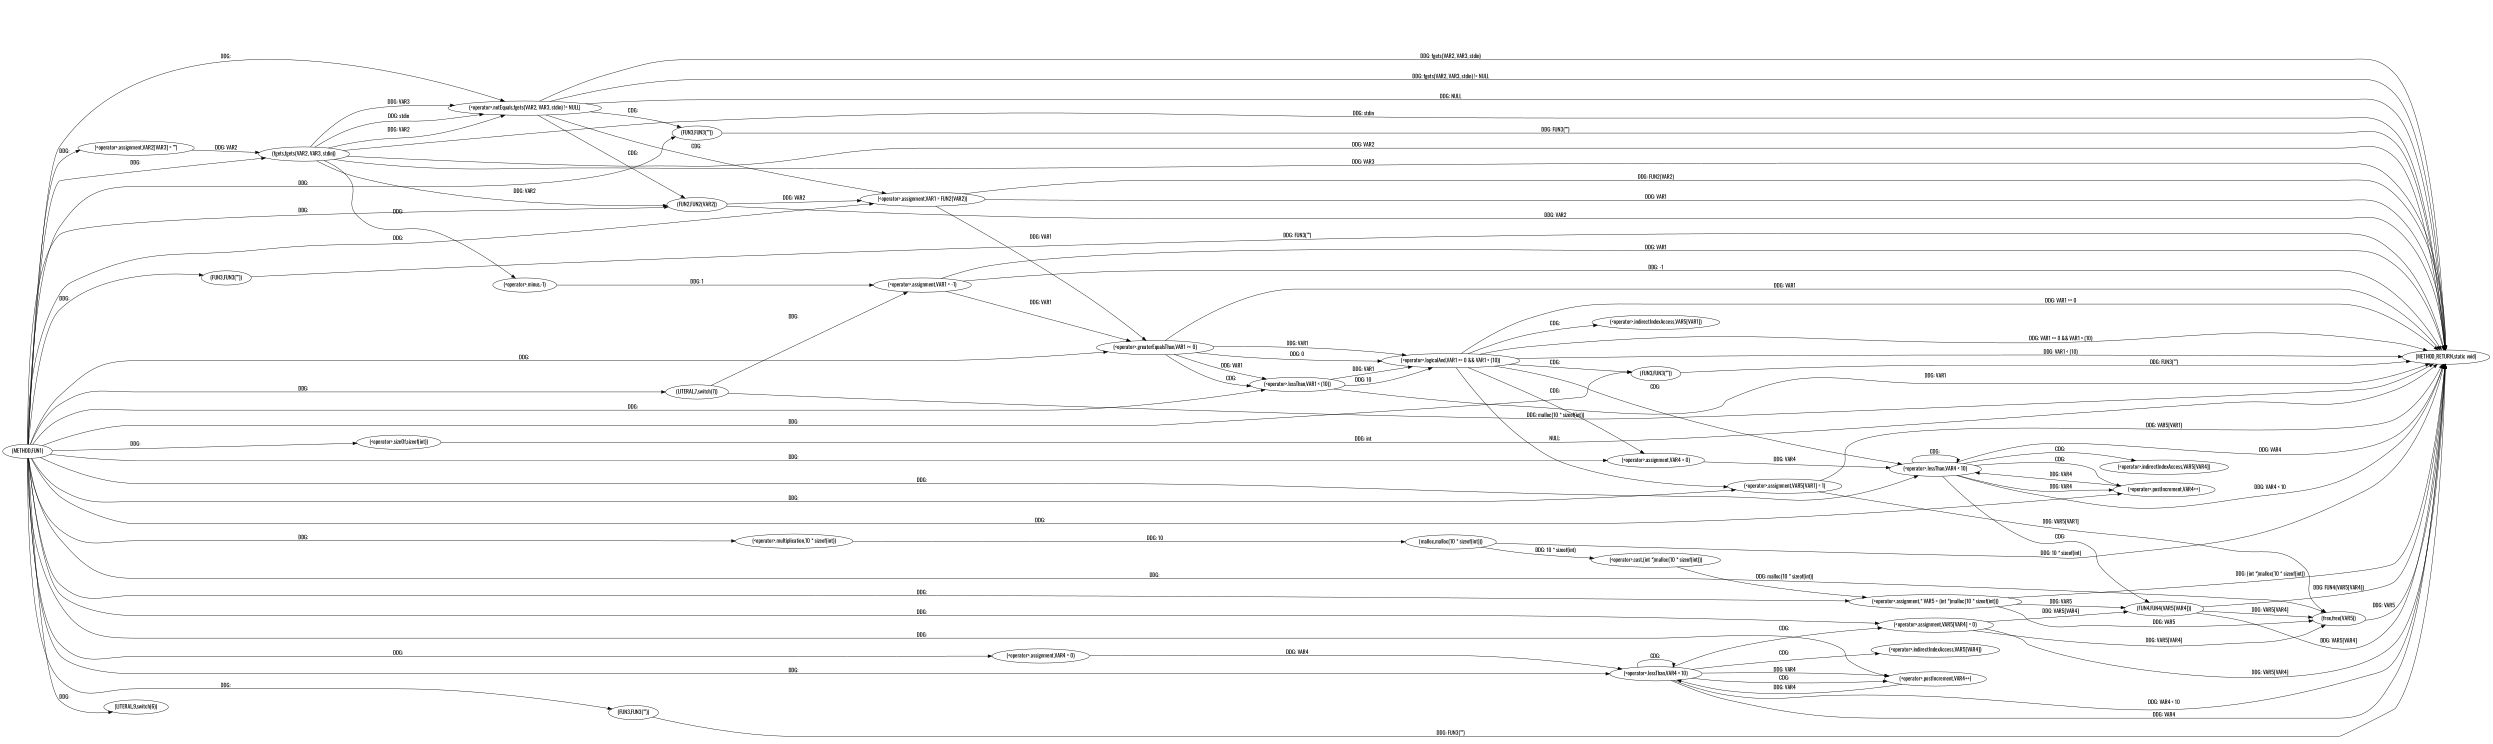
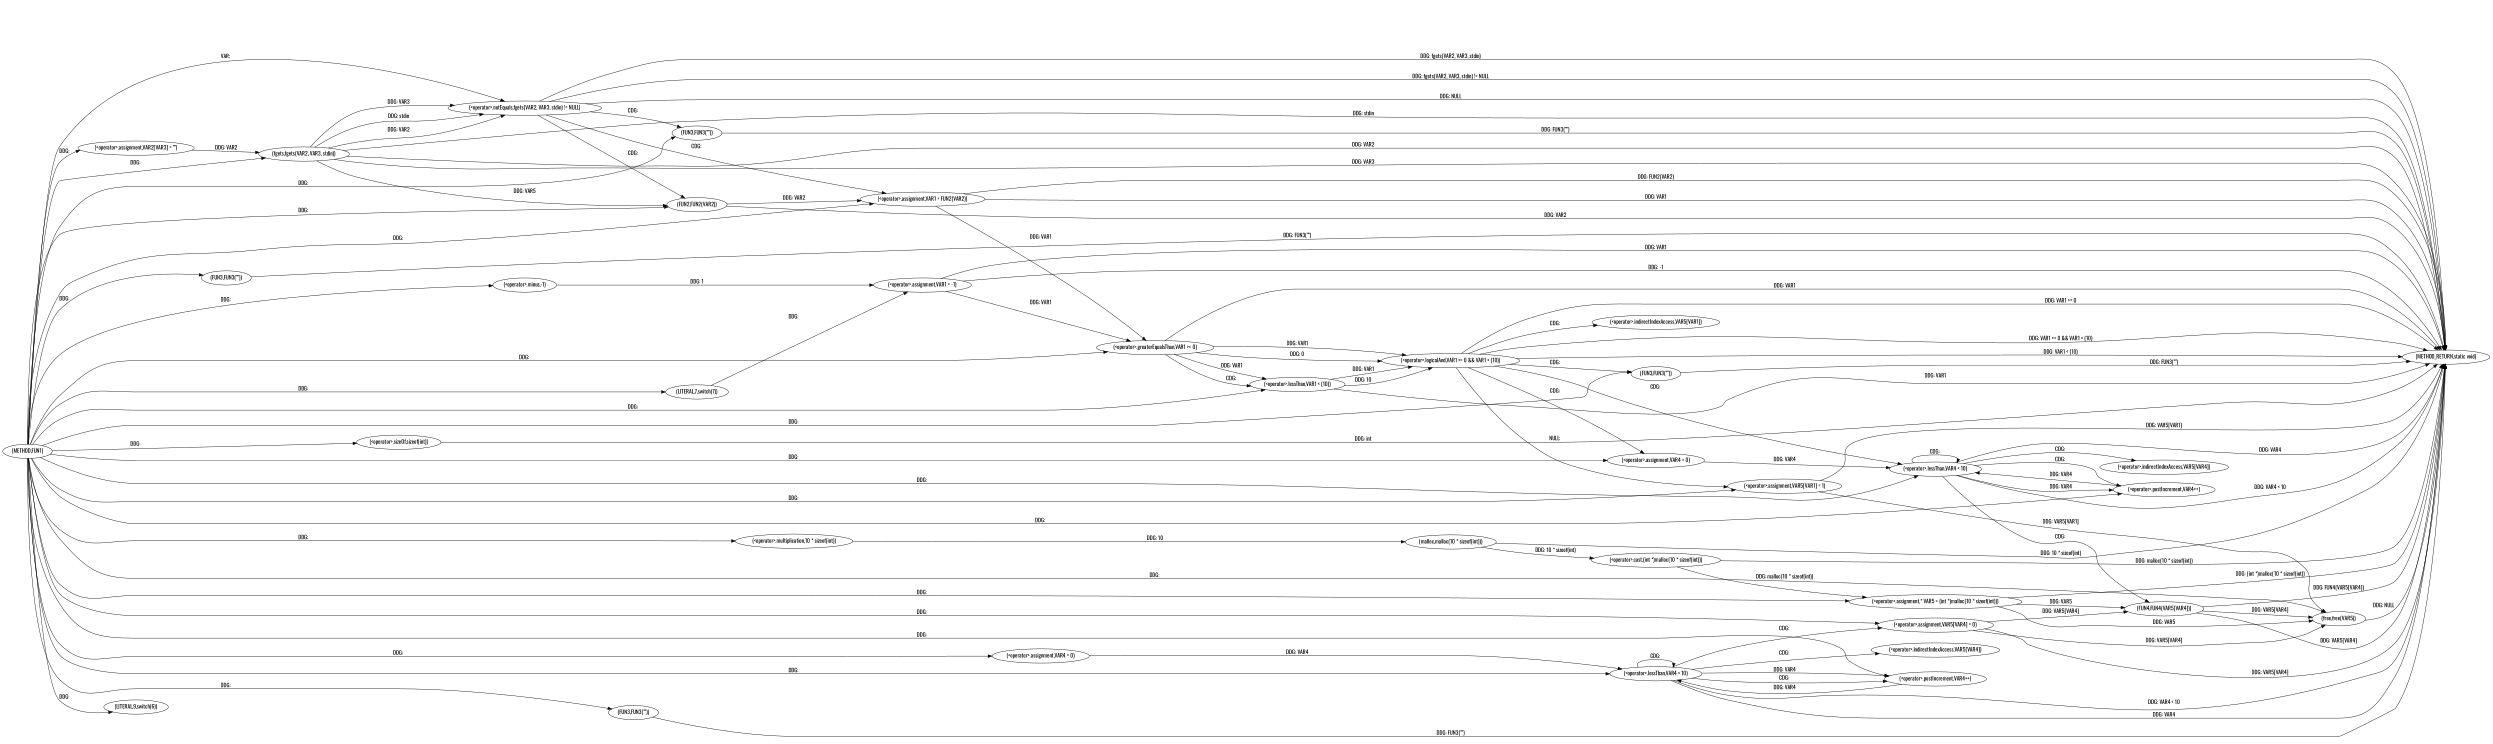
edge "(METHOD,FUN1)" -> "(<operator>.notEquals,fgets(VAR2, VAR3, stdin) != NULL)": label "DDG: " -> "VAR: "
edge "(fgets,fgets(VAR2, VAR3, stdin))" -> "(FUN2,FUN2(VAR2))": label "DDG: VAR2" -> "DDG: VAR5"
edge "(fgets,fgets(VAR2, VAR3, stdin))" -> "(<operator>.minus,-1)": now "(METHOD,FUN1)" -> "(<operator>.minus,-1)"
edge "(LITERAL,7,switch(7))" -> "(METHOD_RETURN,static void)": now "(<operator>.cast,(int *)malloc(10 * sizeof(int)))" -> "(METHOD_RETURN,static void)"
edge "(free,free(VAR5))" -> "(METHOD_RETURN,static void)": label "DDG: VAR5" -> "DDG: NULL"
